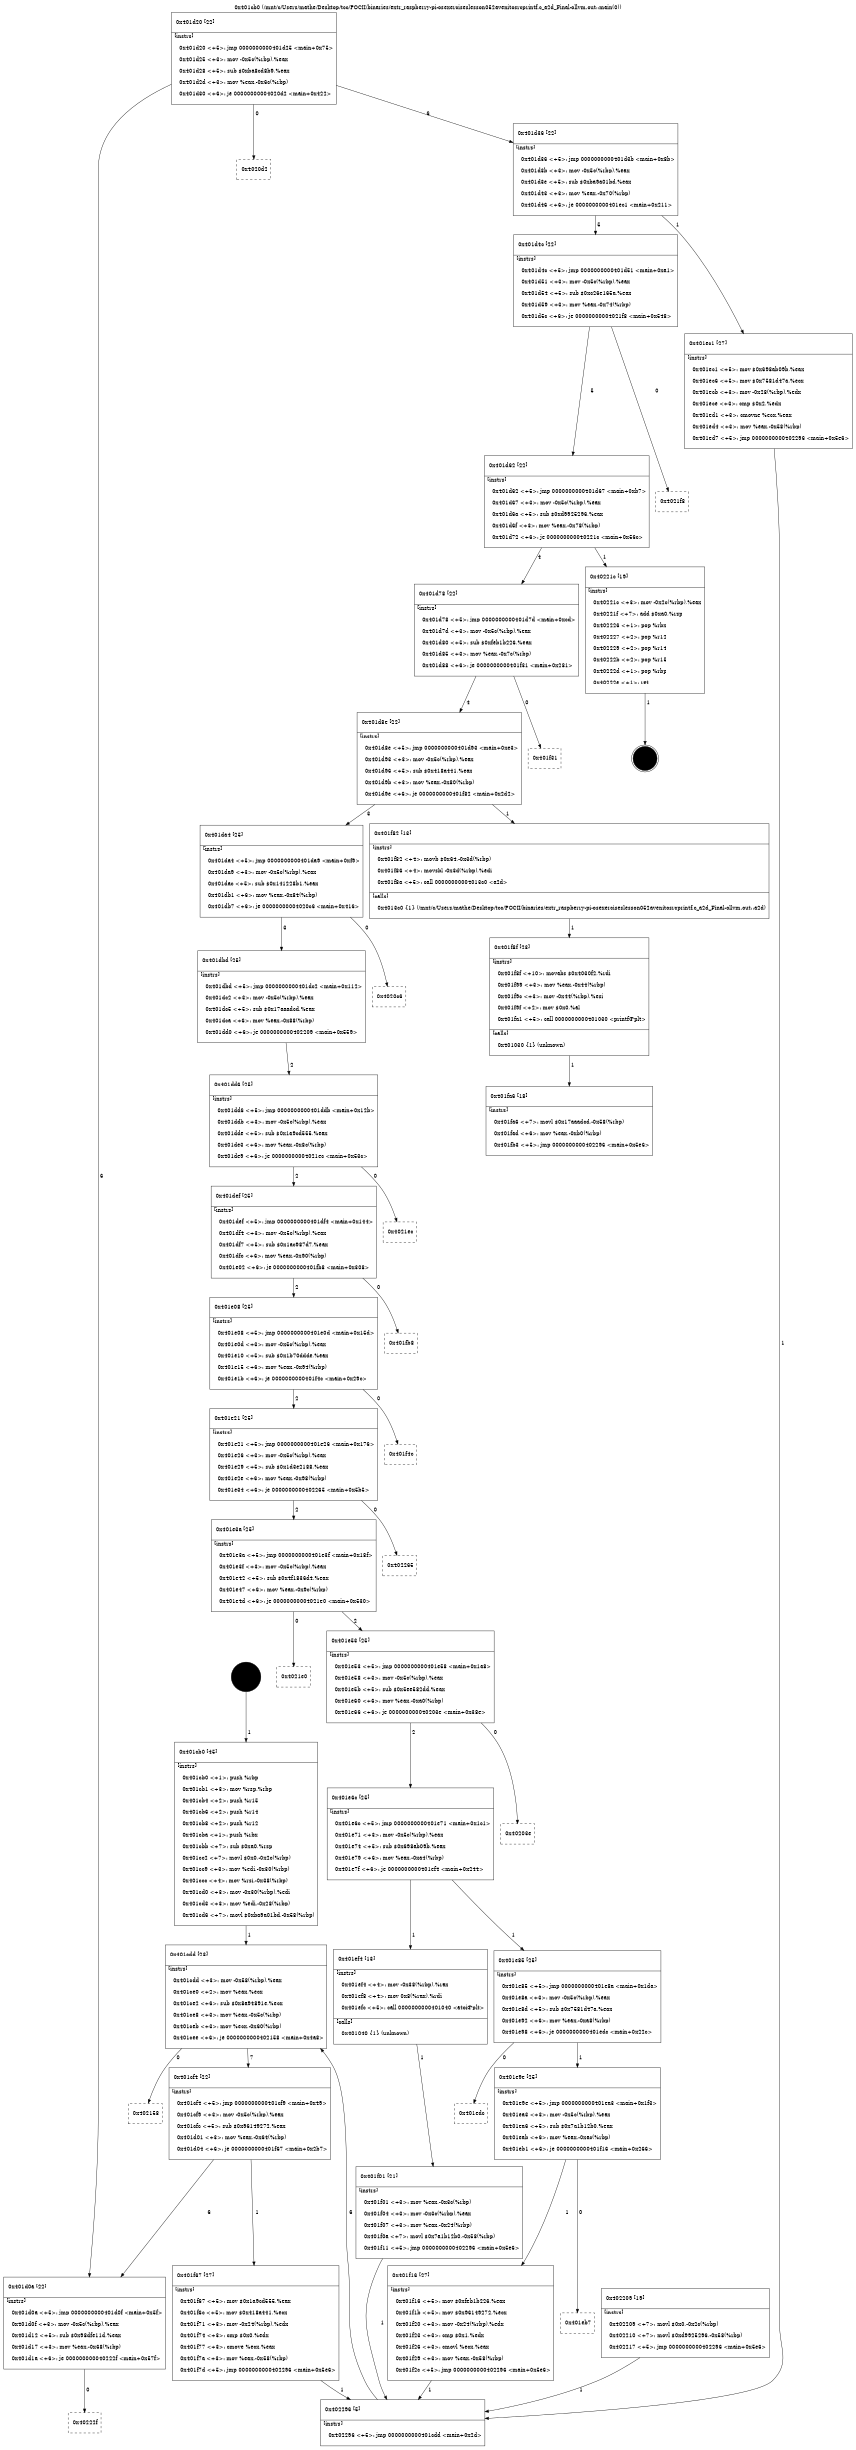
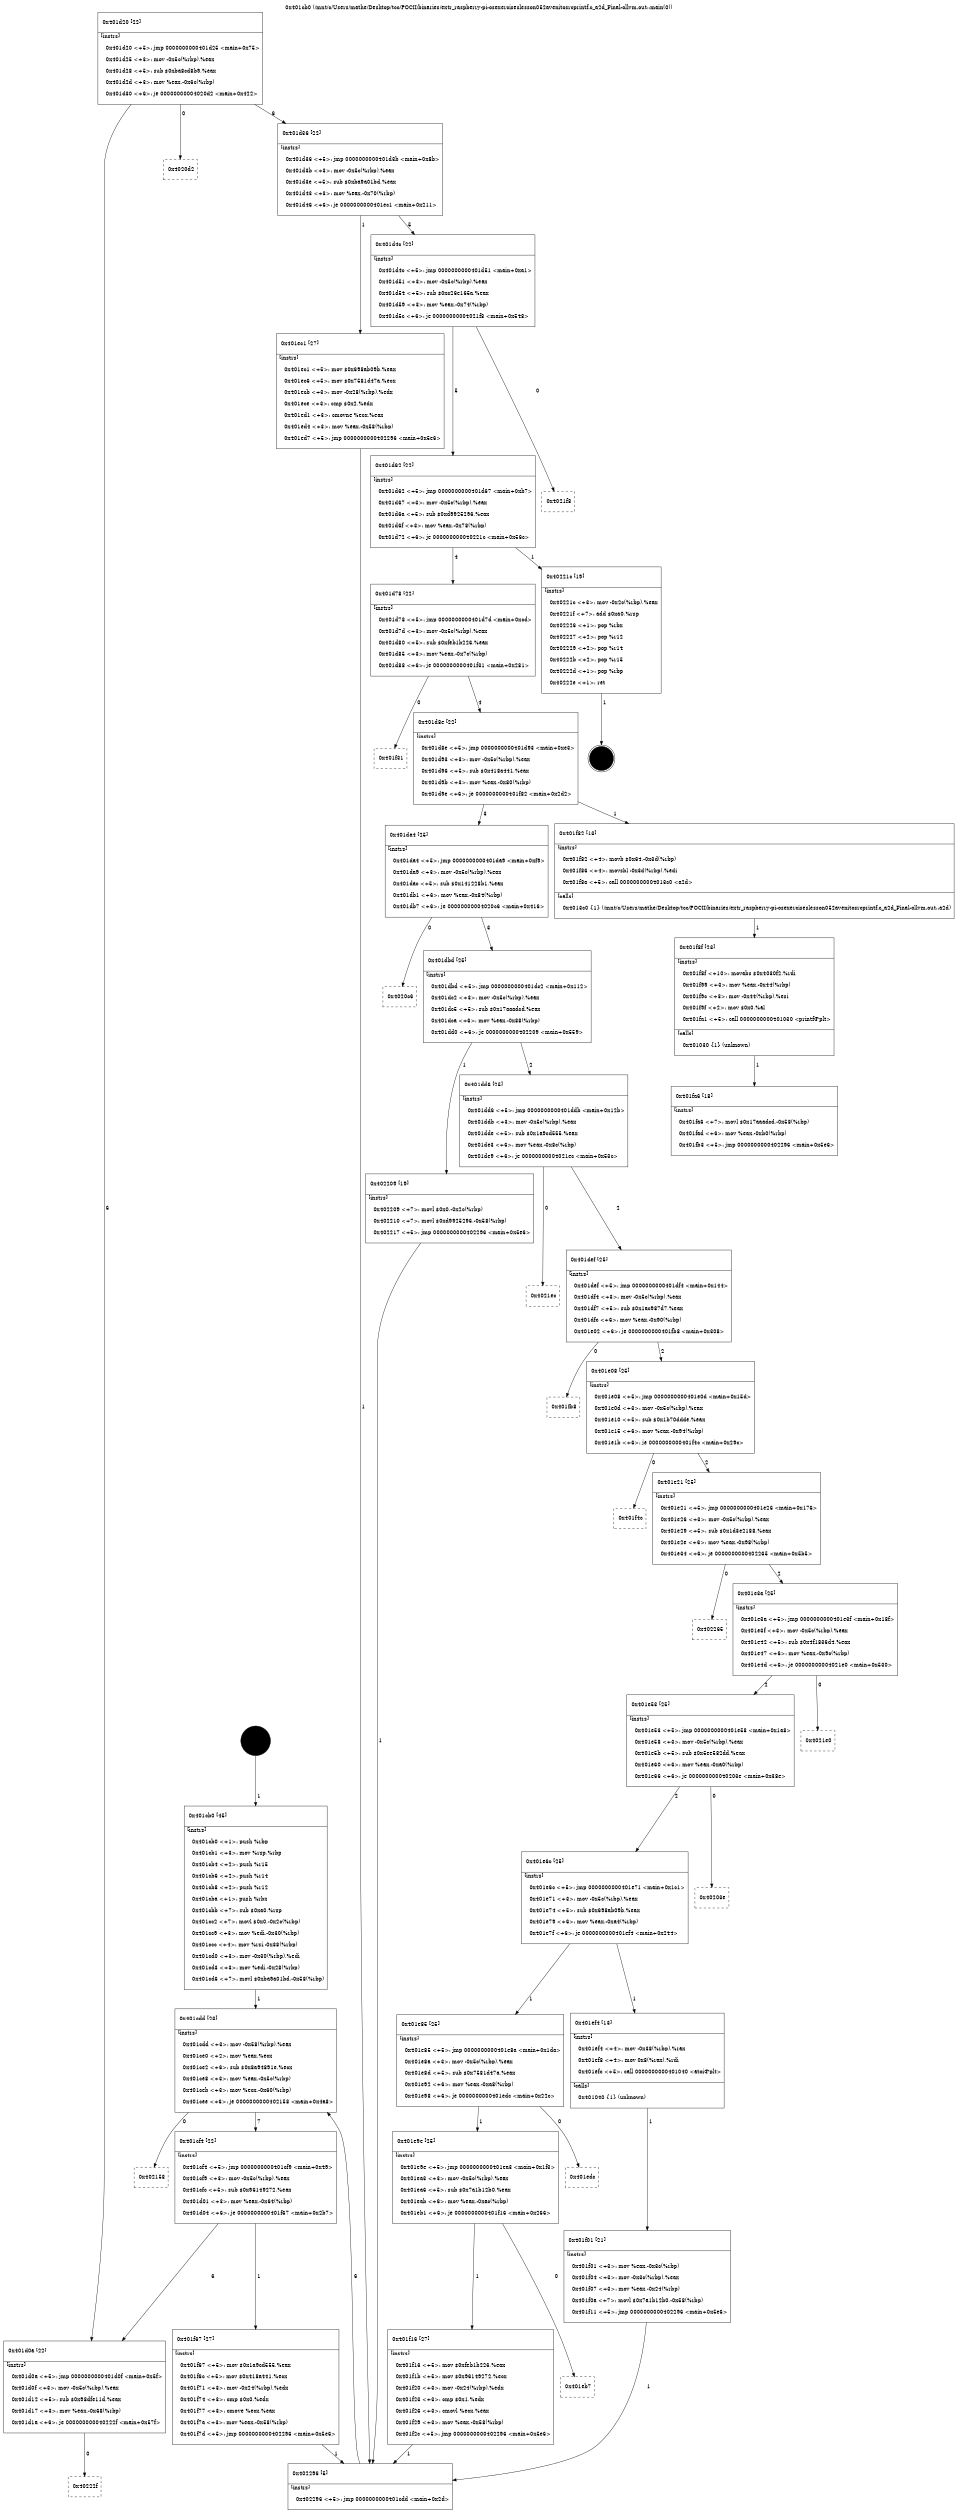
edge "0x401dbd [25]" -> "0x402209 [19]": added, label "1"
